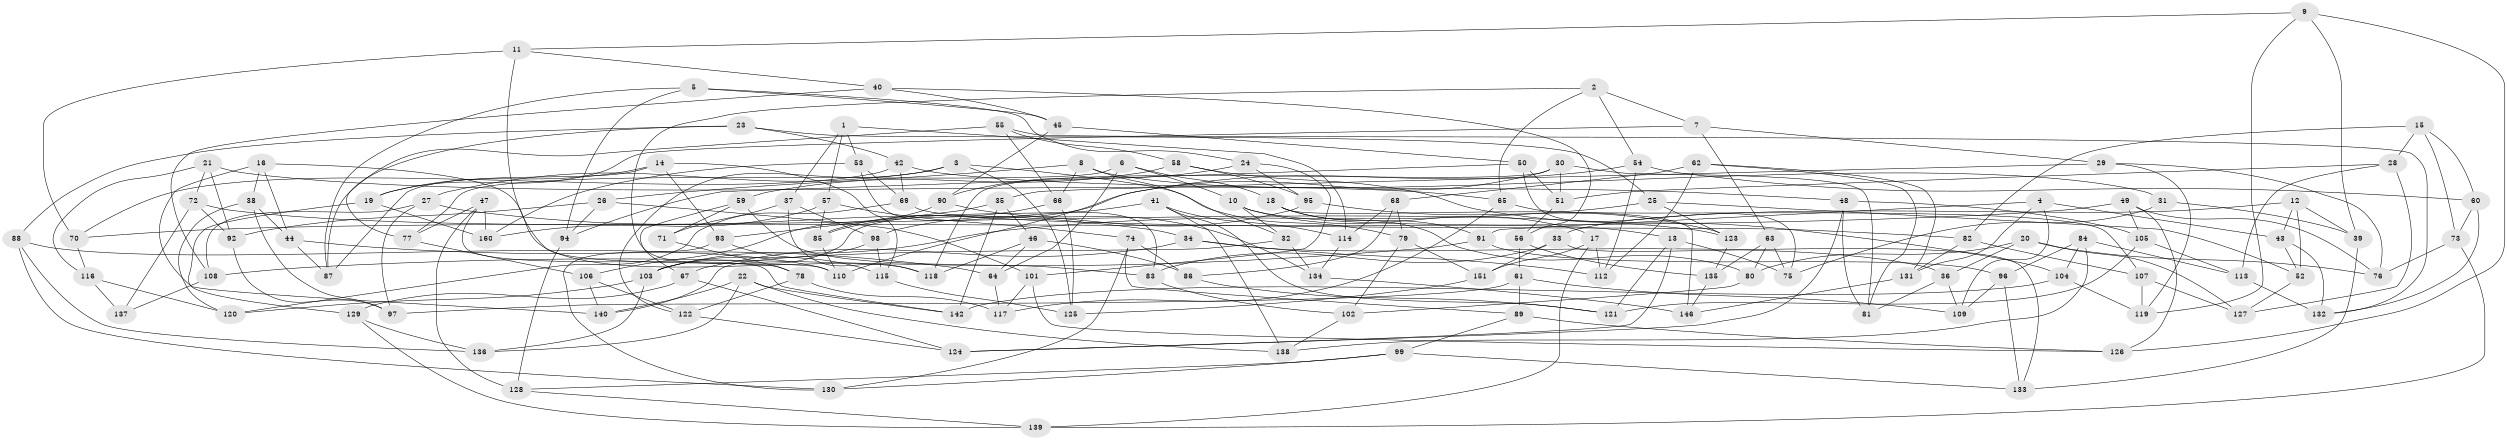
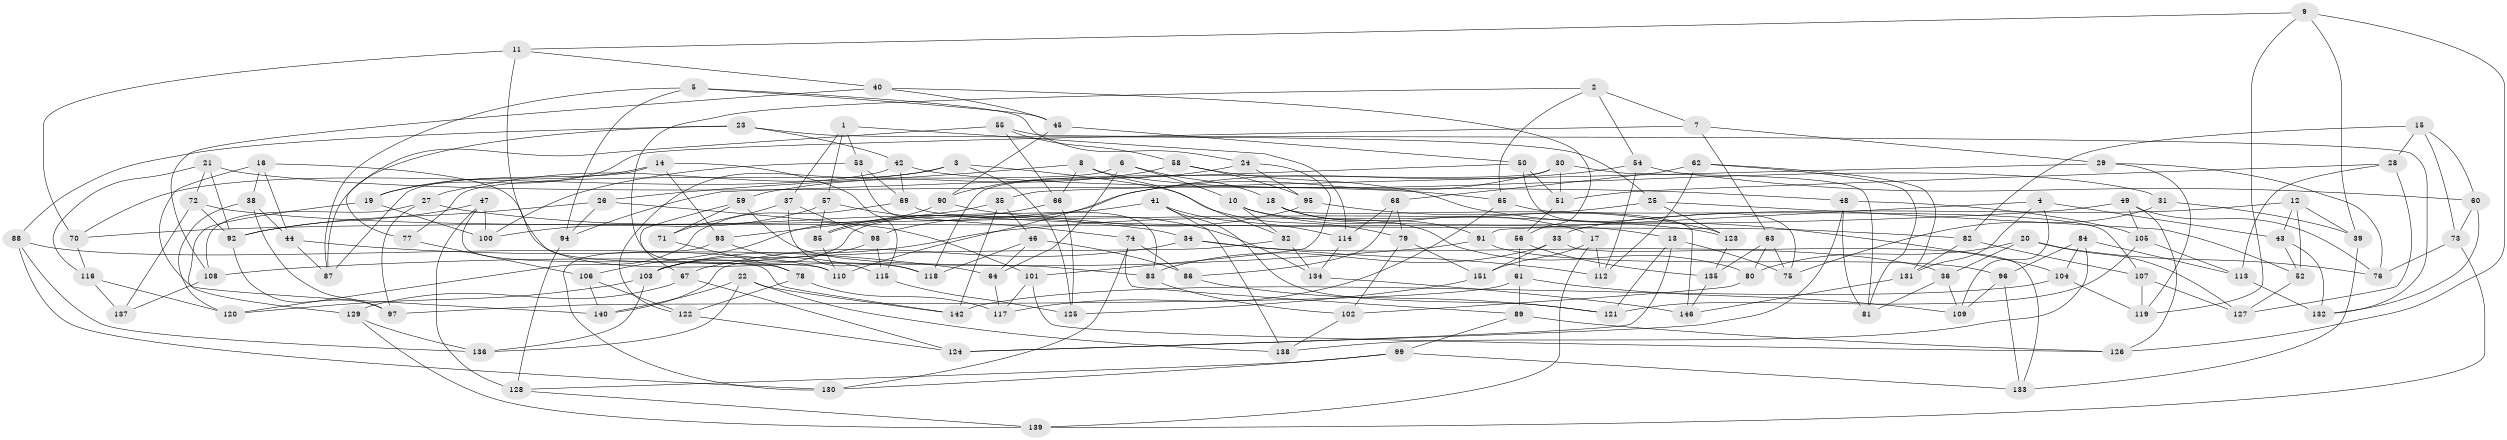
edge "47" -- "77": now "47" -- "92"
node "160": label "160" -> "100"
